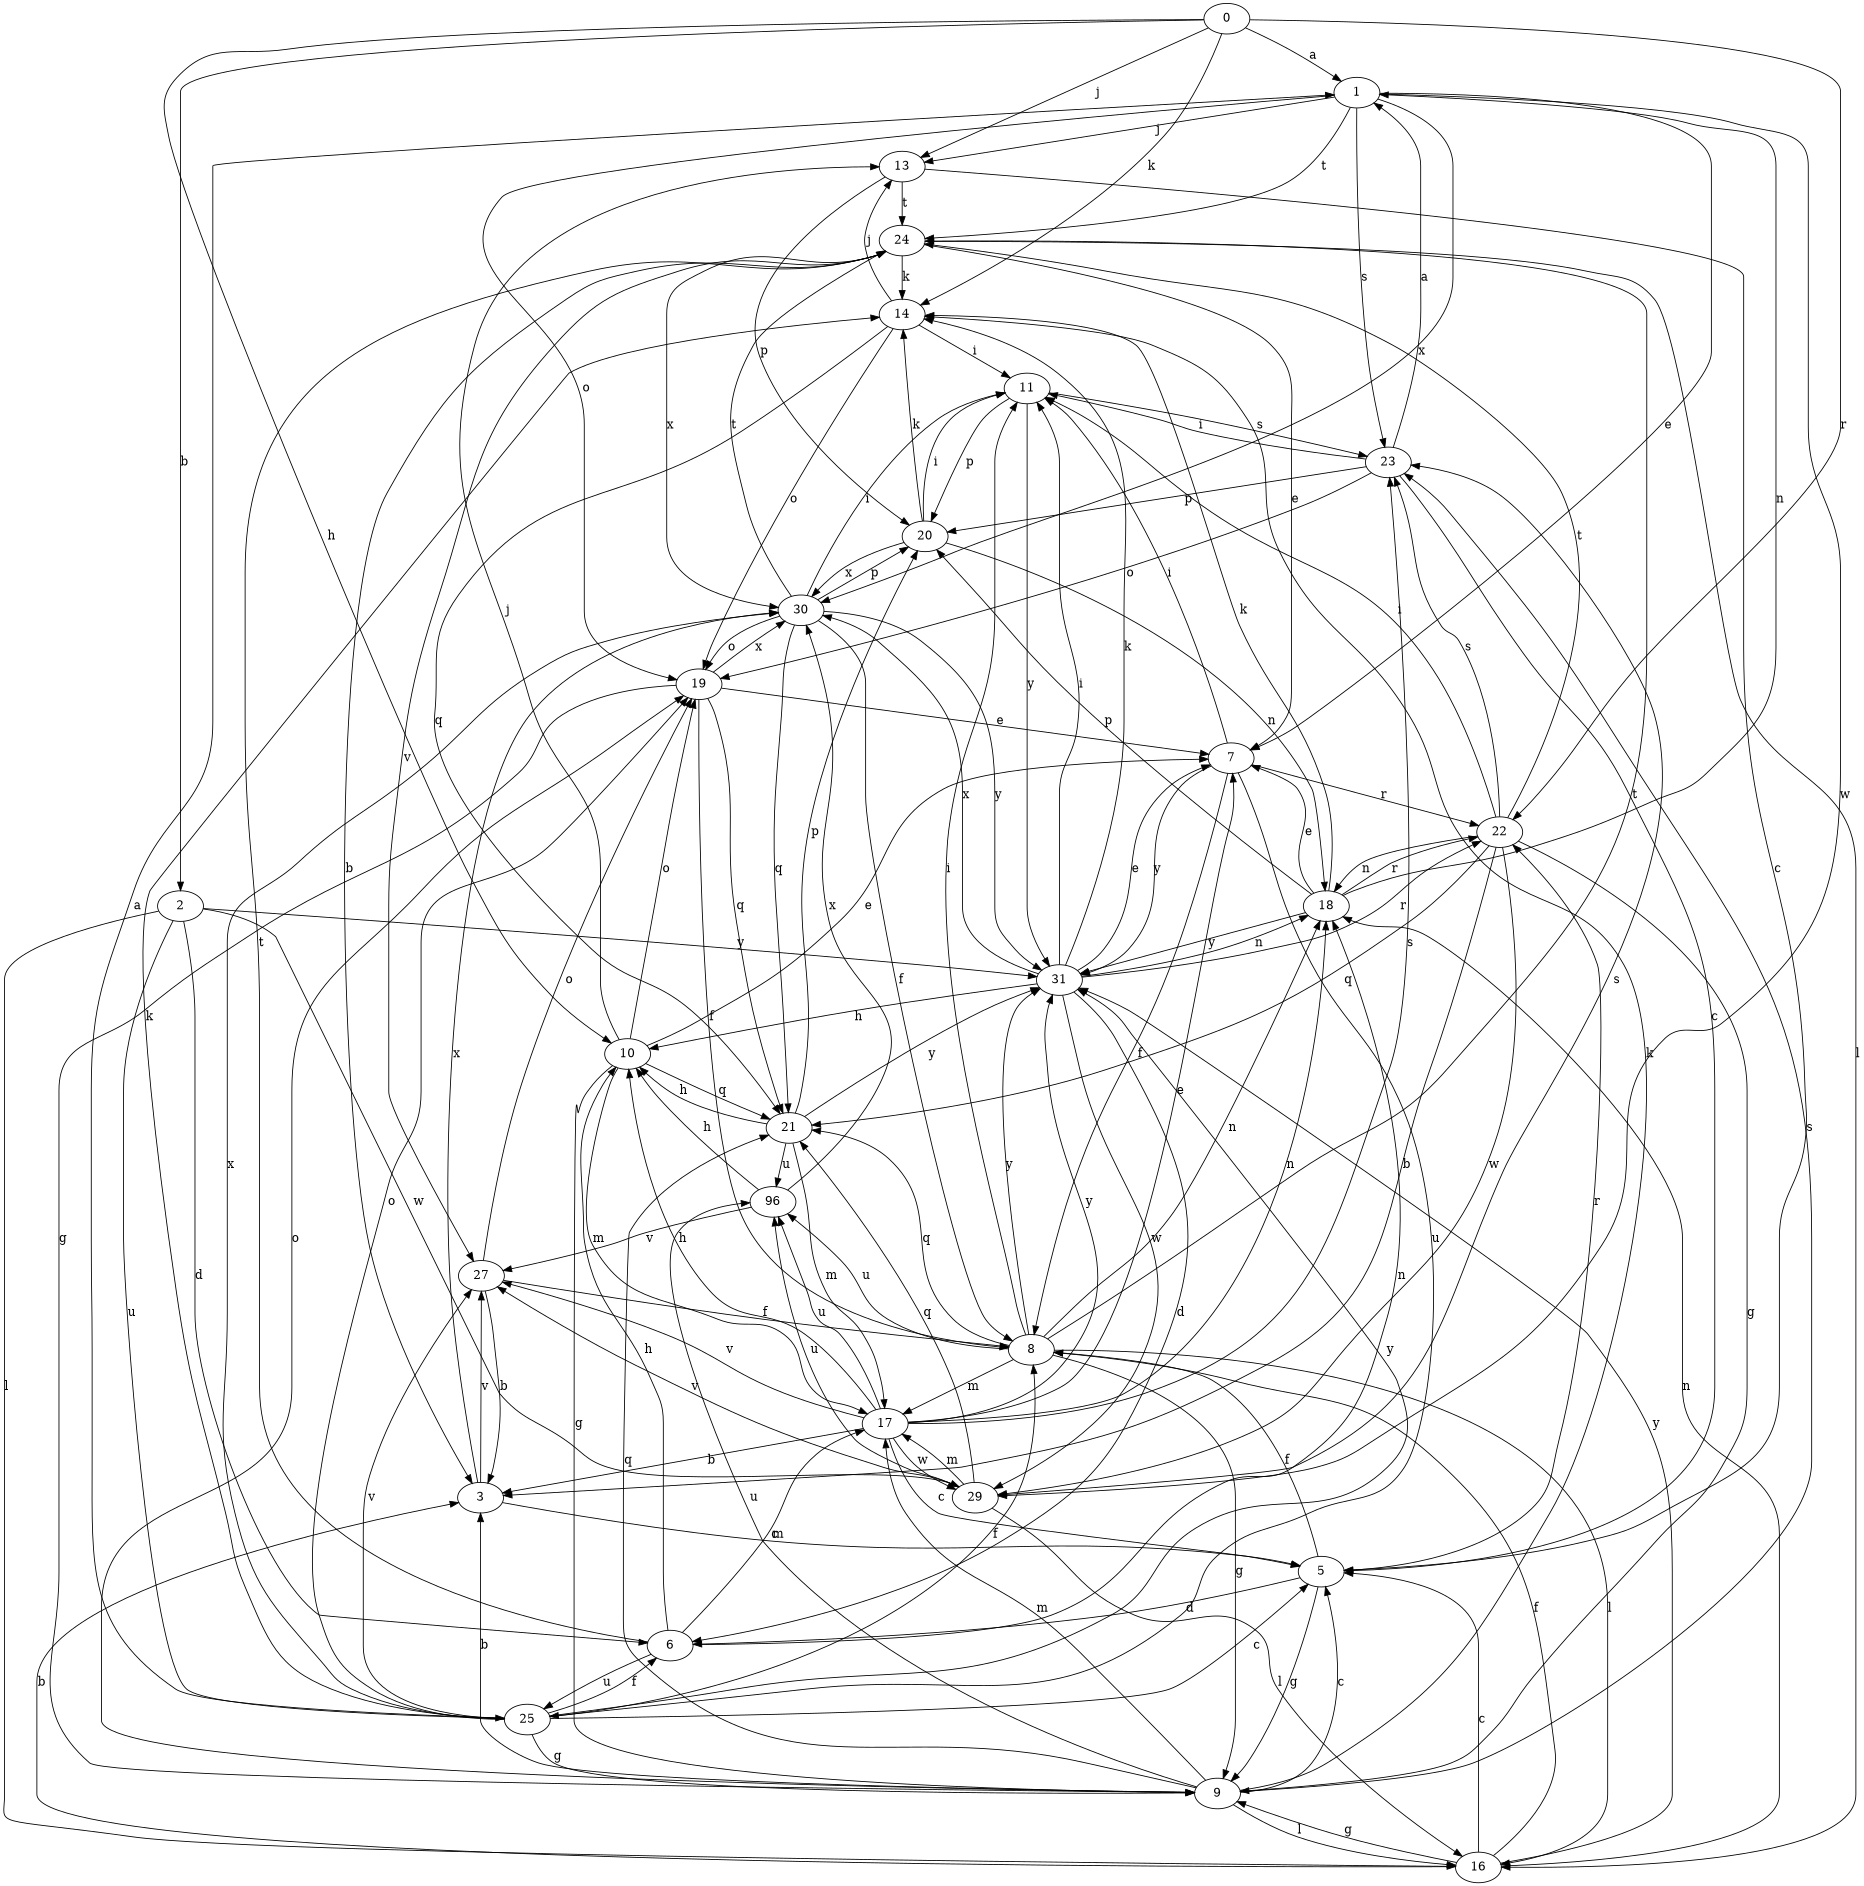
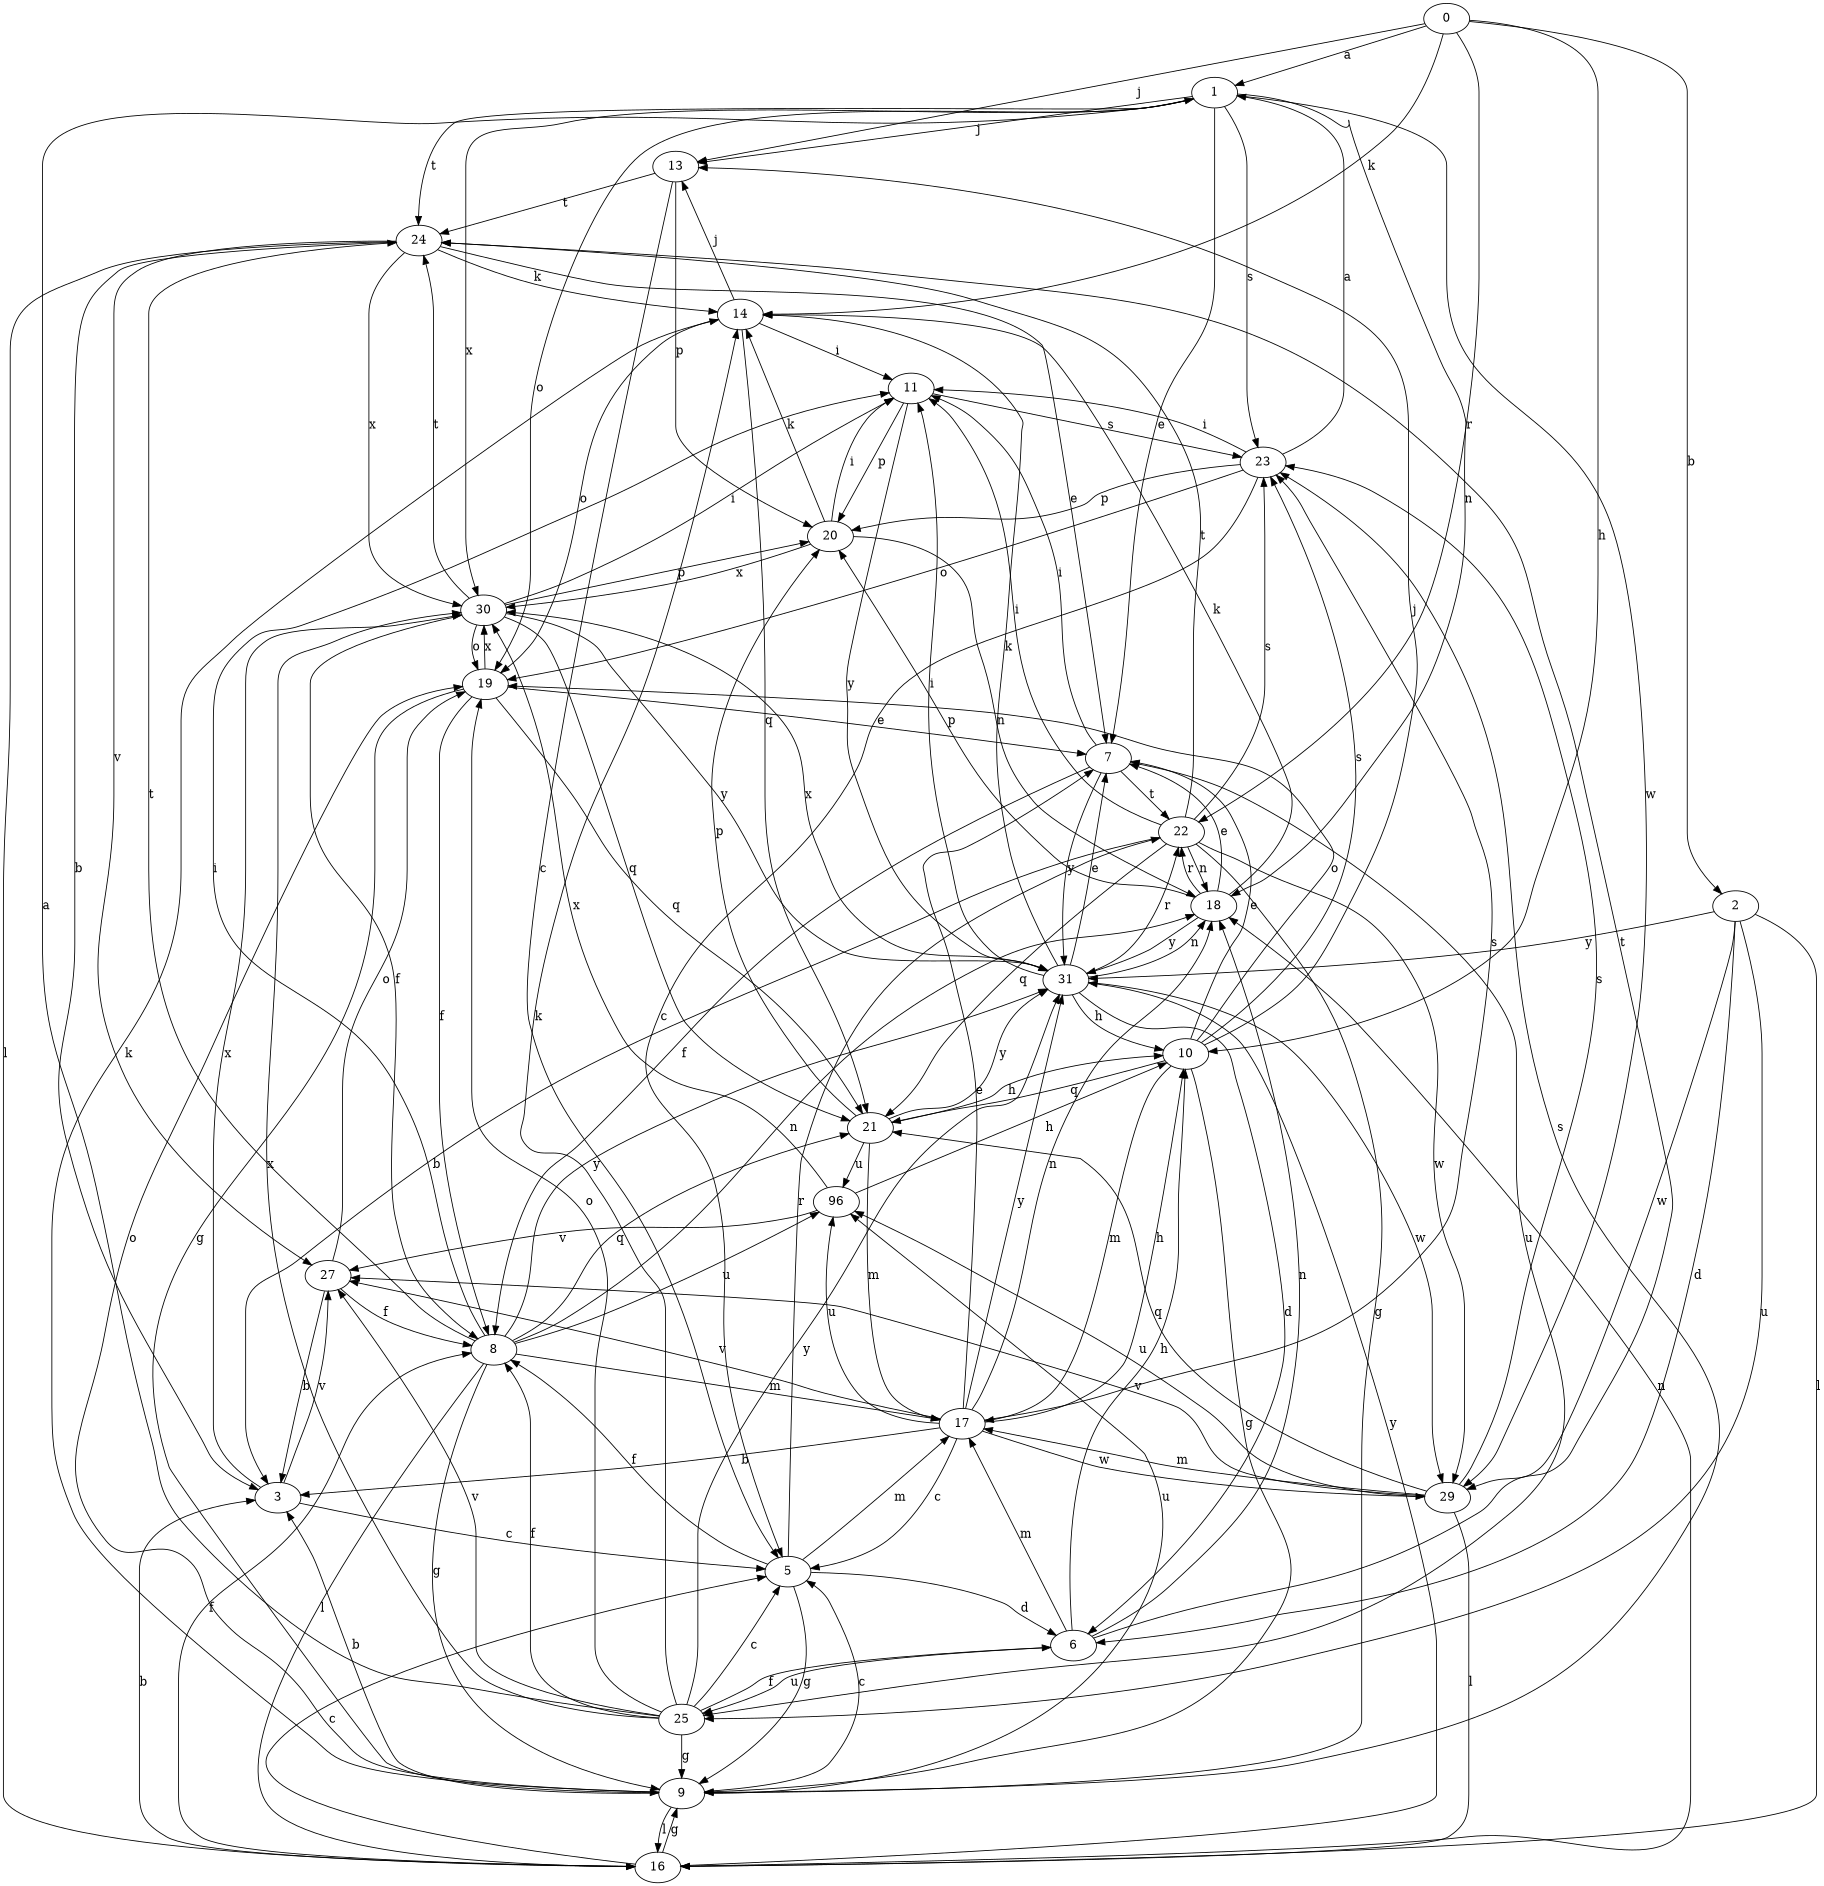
edge "18" -> "1": reversed
edge "7" -> "22": label "r" -> "t"
edge "10" -> "23": added, label "s"
edge "9" -> "17": now "5" -> "17"
edge "9" -> "21": removed, label "q"
